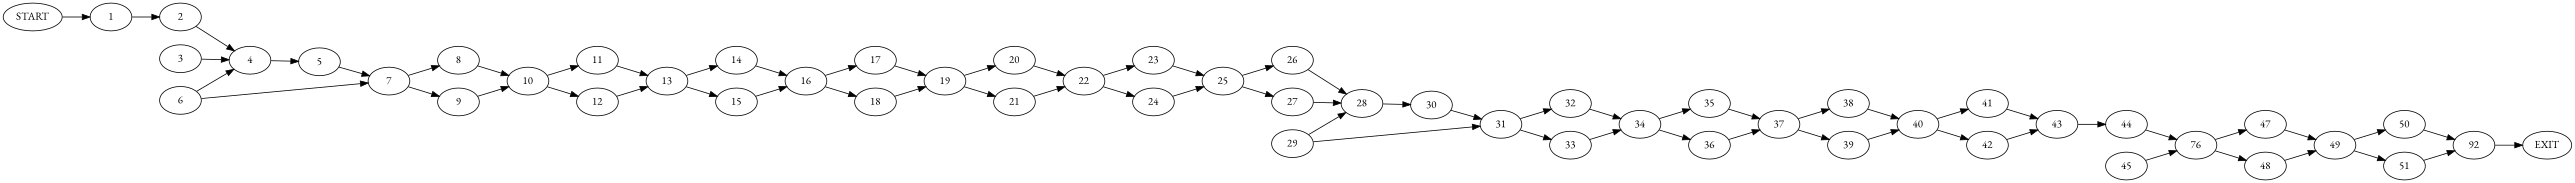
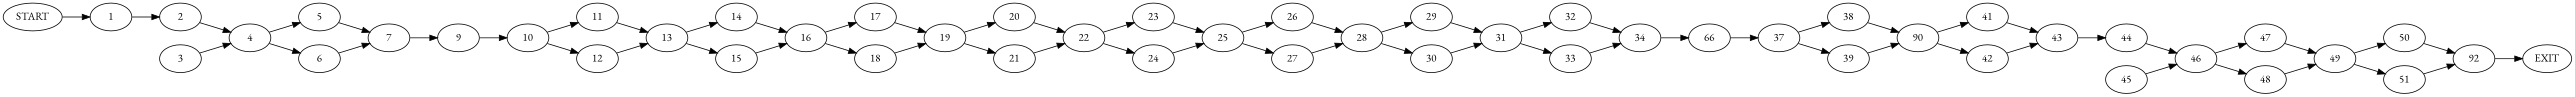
node "8": removed
edge "6" -> "4": reversed
node "35": removed
node "40": label "40" -> "90"
edge "29" -> "28": reversed
node "36": label "36" -> "66"
node "76": label "76" -> "46"
